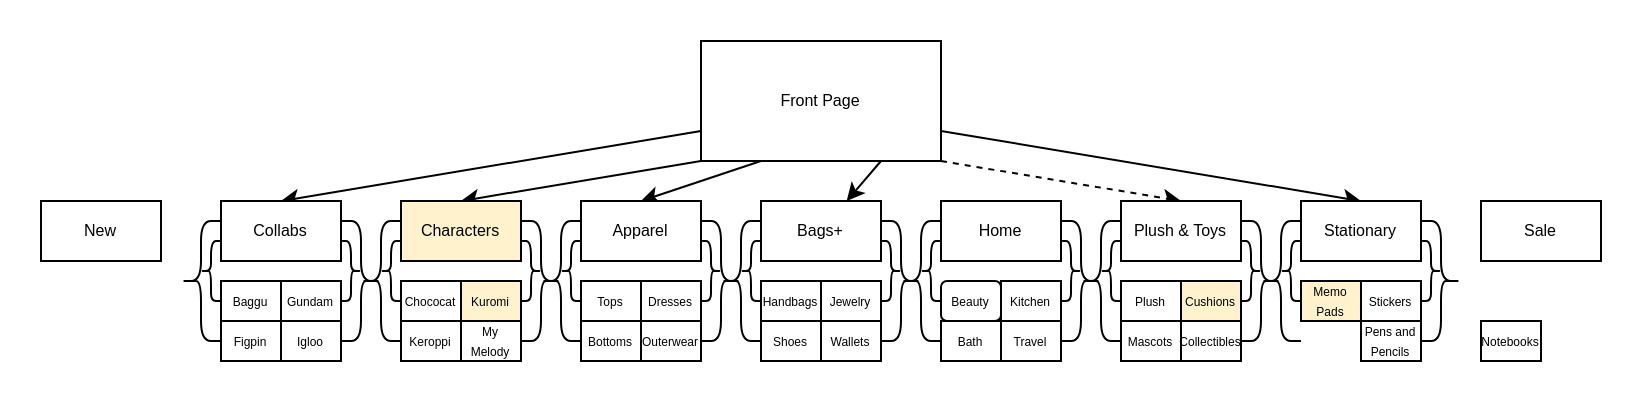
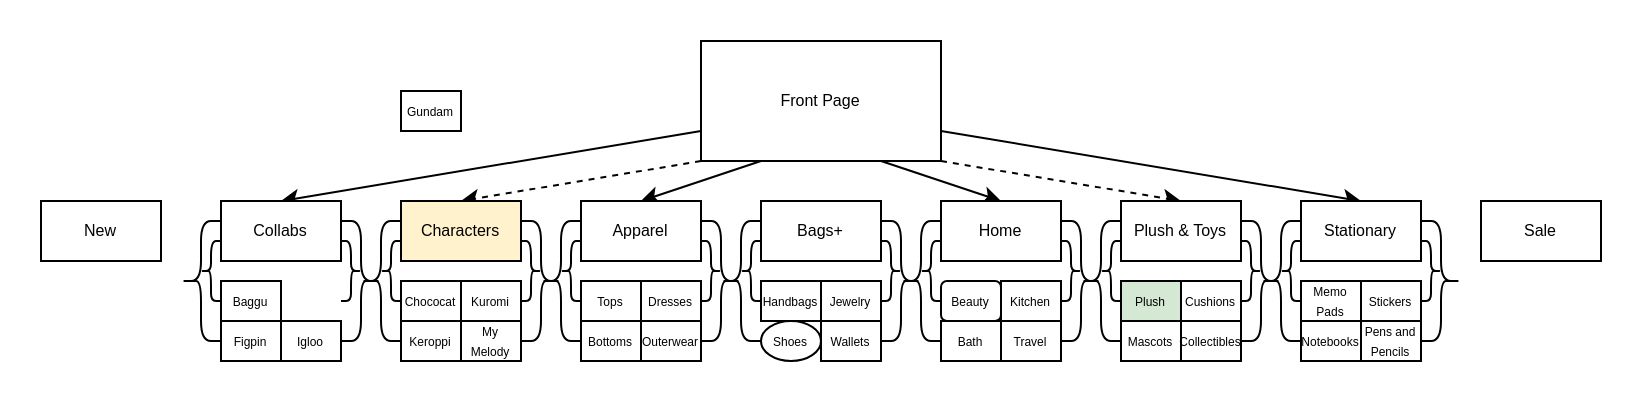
edge "Front Page" -> "Bags+": now "Front Page" -> "Home"
edge "Front Page" -> "Characters": style solid -> dashed
node "Gundam": moved (311, 301) -> (431, 111)
node "Kuromi": fillcolor #fff2cc -> #ffffff
node "Plush": fillcolor #ffffff -> #d5e8d4
node "Cushions": fillcolor #fff2cc -> #ffffff
node "Memo Pads": fillcolor #fff2cc -> #ffffff
node "Shoes": shape rectangle -> ellipse
node "Notebooks": moved (1511, 341) -> (1331, 341)
